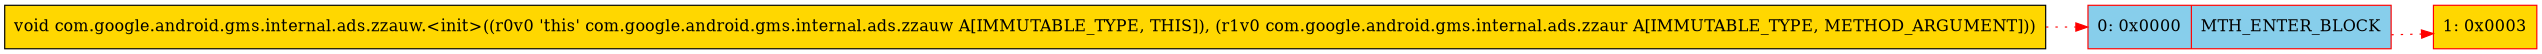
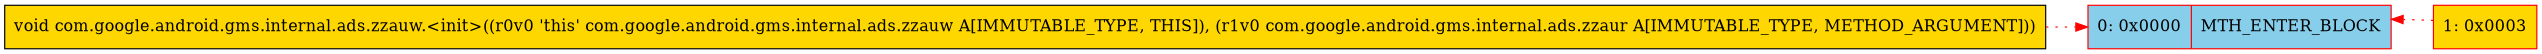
edge "0: 0x0000" -> "1: 0x0003": reversed
